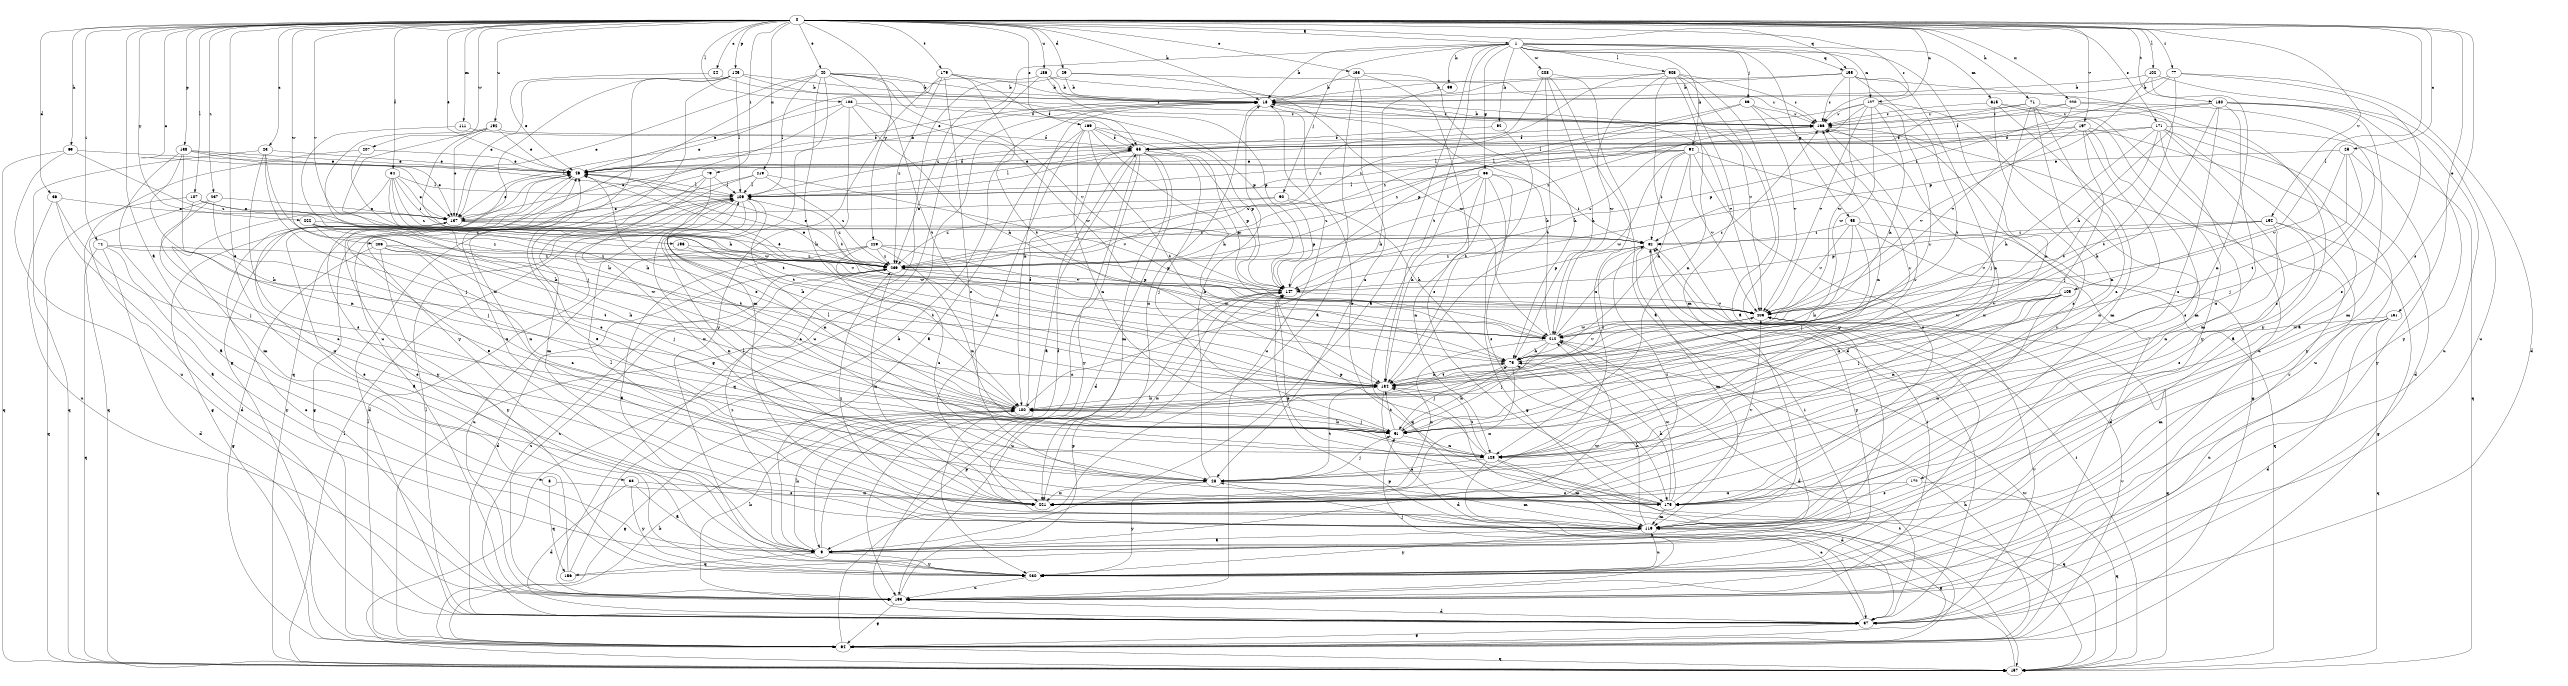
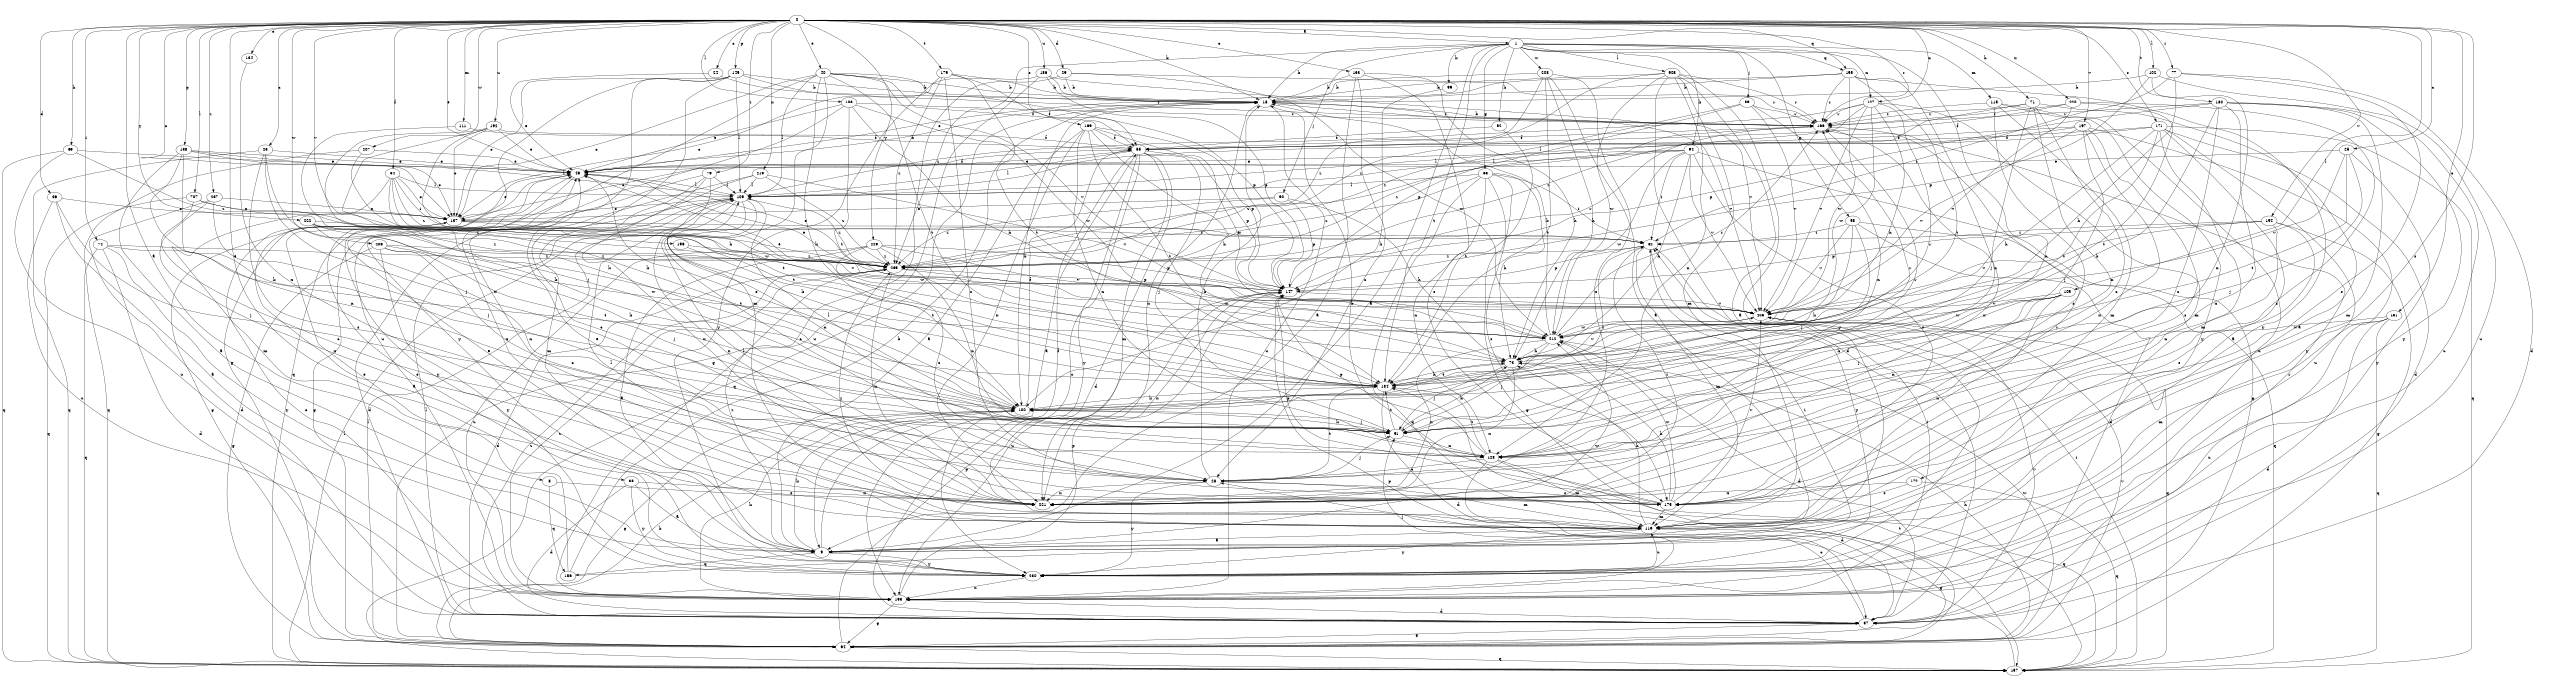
node "134": added
edge "77" -> "18": now "208" -> "18"
node "615": label "615" -> "115"
node "107": label "107" -> "707"
edge "63" -> "184": now "63" -> "73"
